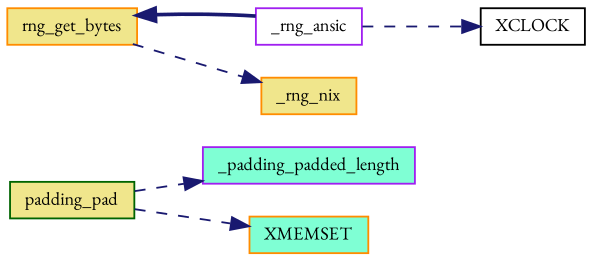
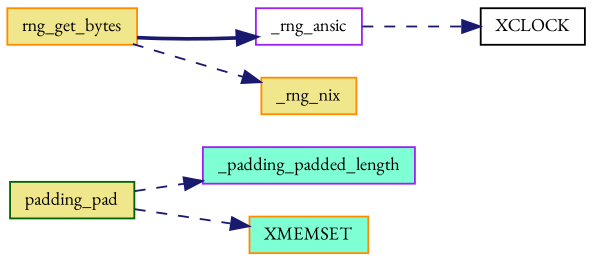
edge "_rng_ansic" -> "rng_get_bytes": reversed
